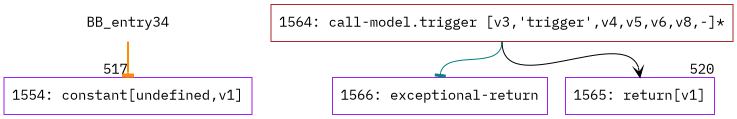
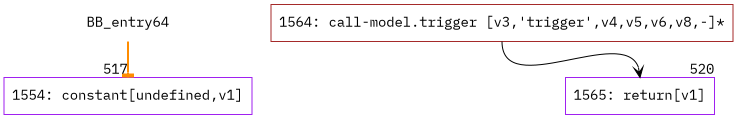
node "BB_entry34": label "BB_entry34" -> "BB_entry64"
node "1566: exceptional-return": removed
